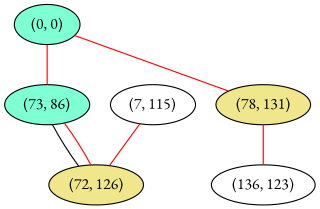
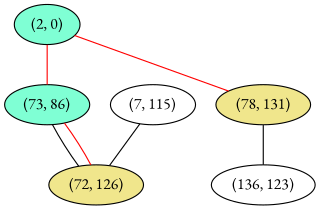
node "(0, 0)": label "(0, 0)" -> "(2, 0)"
edge "(7, 115)" -- "(72, 126)": color red -> black
edge "(78, 131)" -- "(136, 123)": color red -> black
